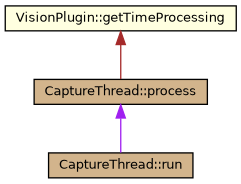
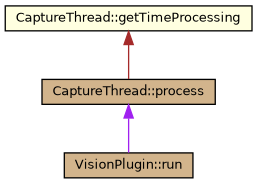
node "VisionPlugin::getTimeProcessing": label "VisionPlugin::getTimeProcessing" -> "CaptureThread::getTimeProcessing"
node "CaptureThread::run": label "CaptureThread::run" -> "VisionPlugin::run"
